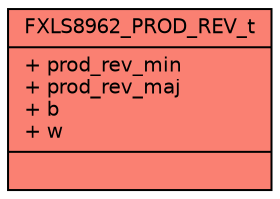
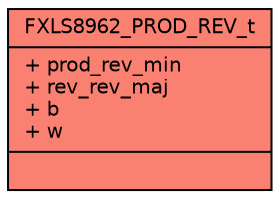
node "FXLS8962_PROD_REV_t": text "+ prod_rev_maj" -> "+ rev_rev_maj"
